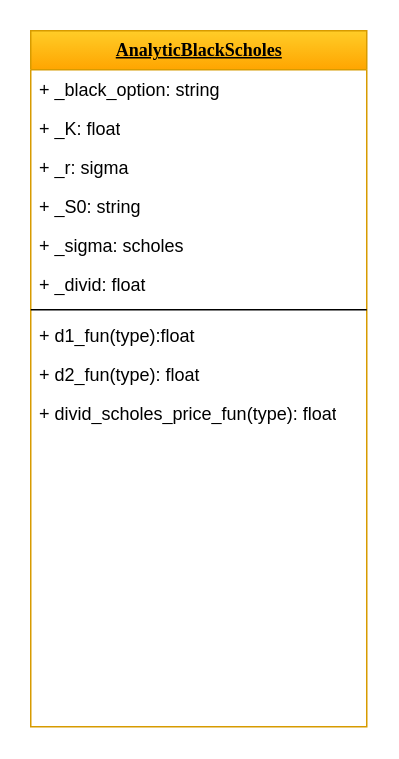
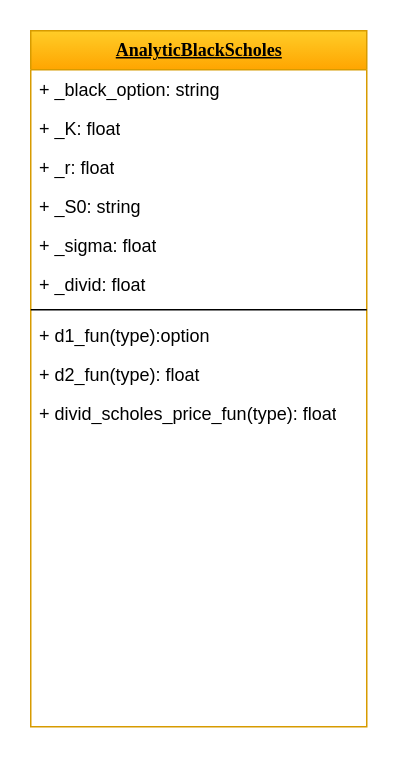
node "+ _r: sigma": label "+ _r: sigma" -> "+ _r: float"
node "+ _sigma: scholes": label "+ _sigma: scholes" -> "+ _sigma: float"
node "+ d1_fun(type):float": label "+ d1_fun(type):float" -> "+ d1_fun(type):option"
